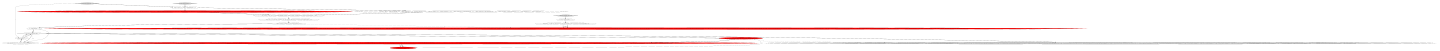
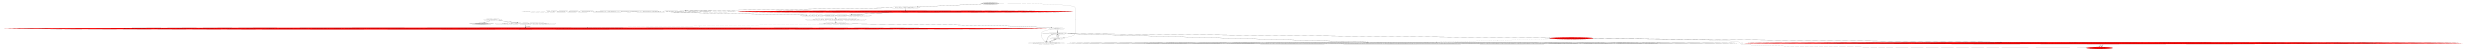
node "testQuantileOnFloatAndLongs['1', '0', '0']": shape diamond -> ellipse
node "testQuantileOnFloatAndLongs['0', '0', '1']": removed
edge "testQuantileOnFloatAndLongs['0', '1', '0']" -> "cannotVectorize()@@@3@@@['0', '1', '0']": reversed
